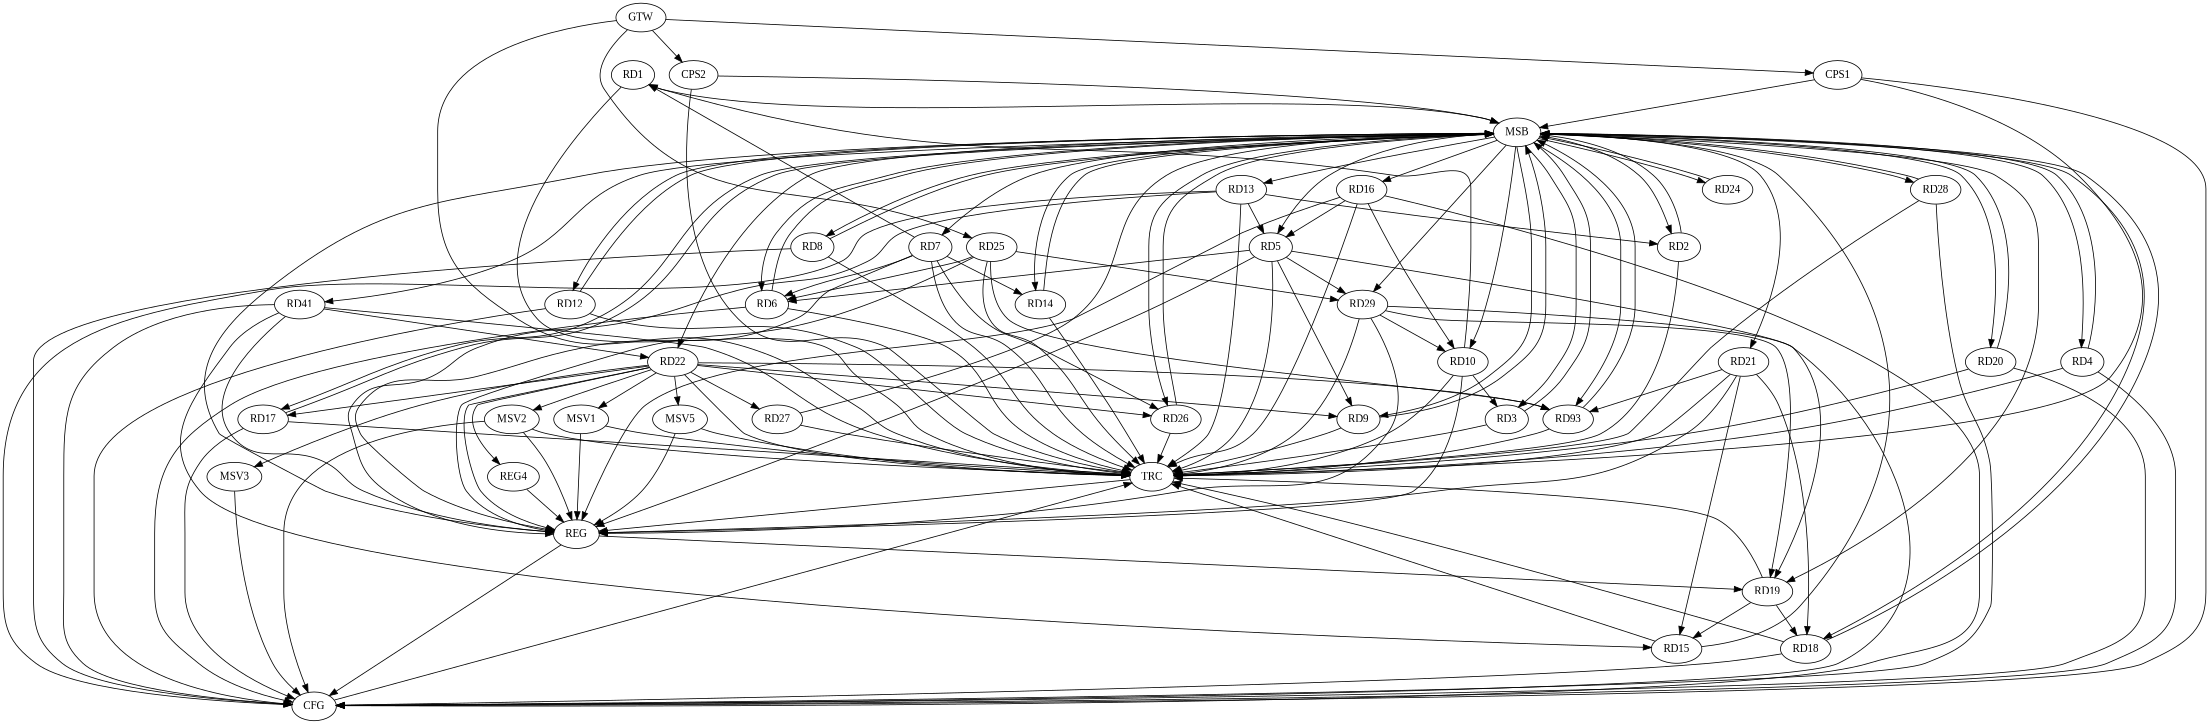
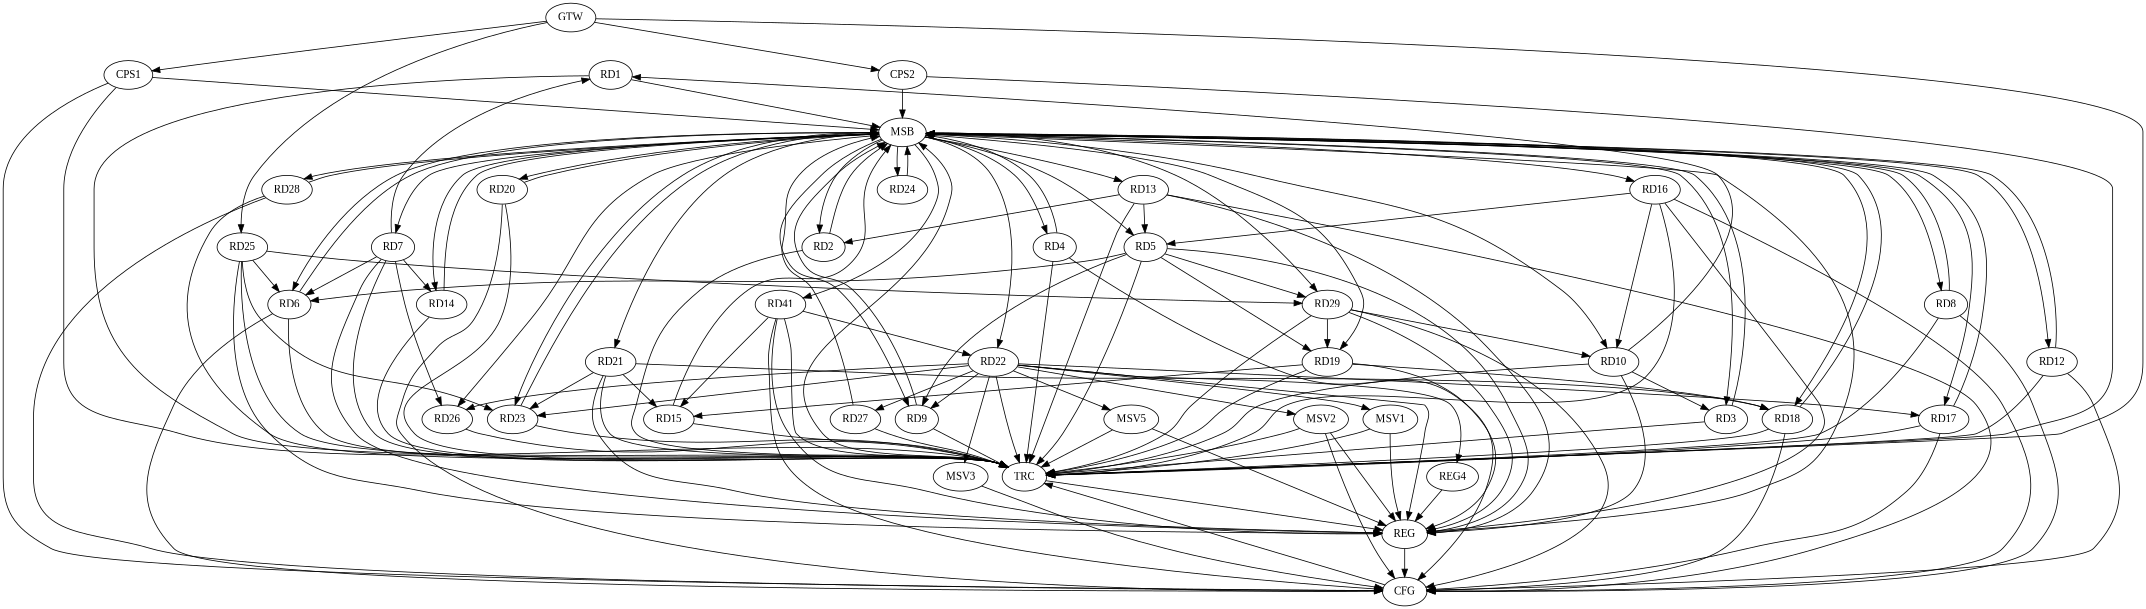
edge "RD26" -> "MSB": now "TRC" -> "MSB"
node "RD93": label "RD93" -> "RD23"
edge "REG" -> "RD19": reversed
